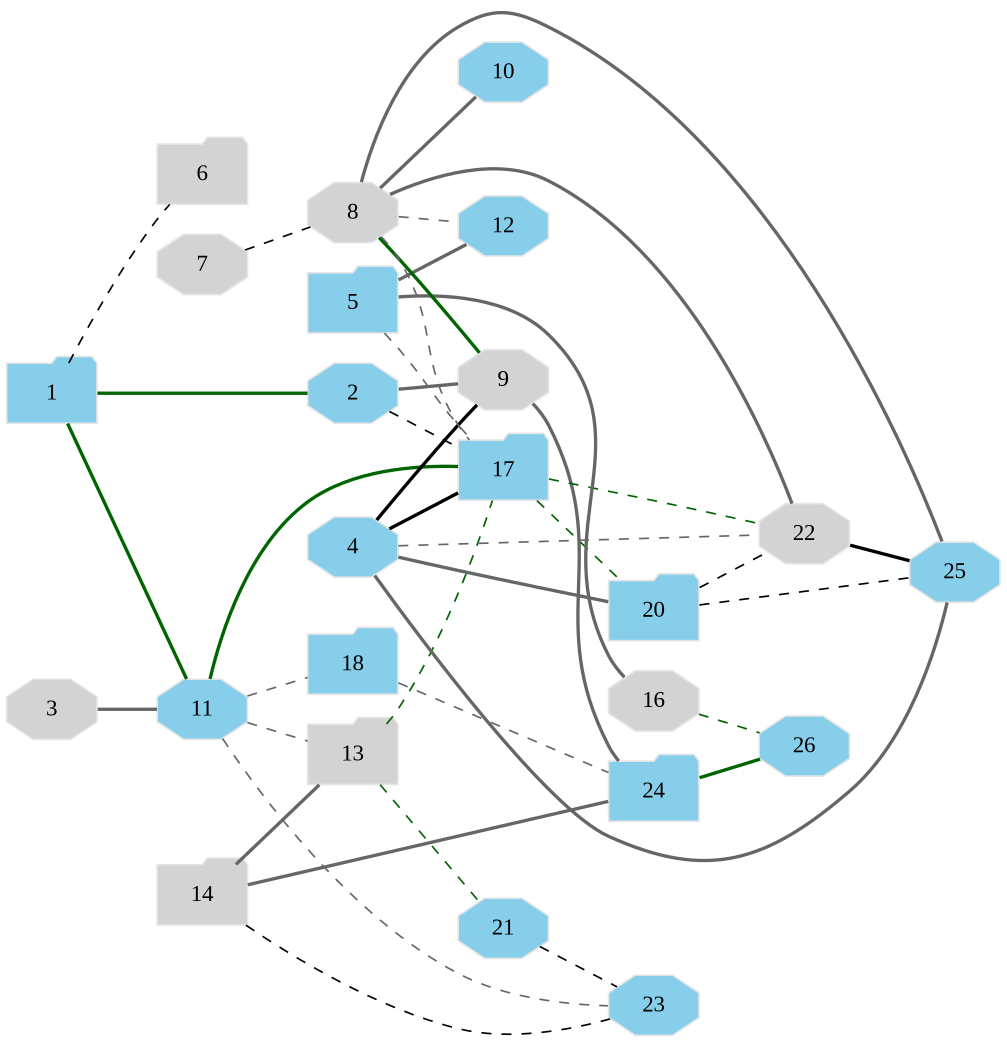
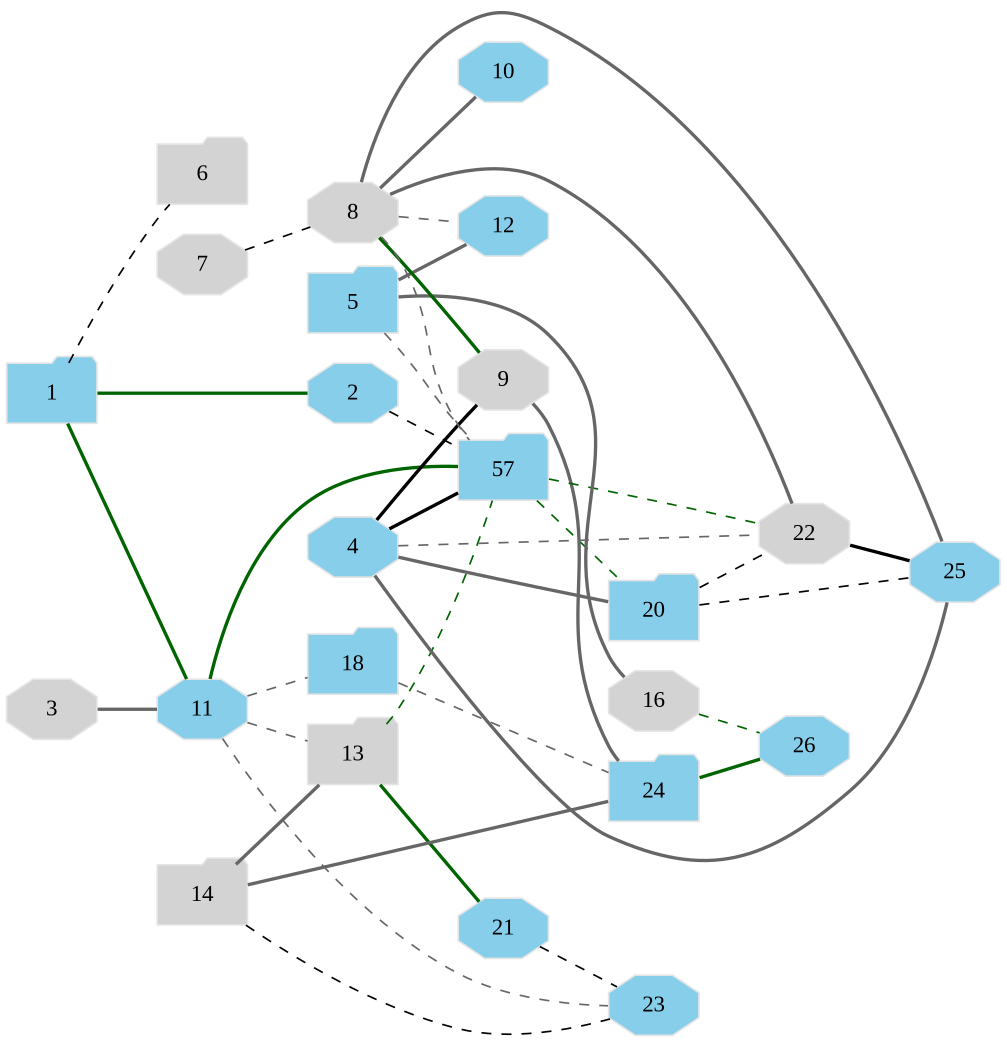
edge "9" -- "2": removed
node "17": label "17" -> "57"
edge "13" -- "21": style dashed -> bold
